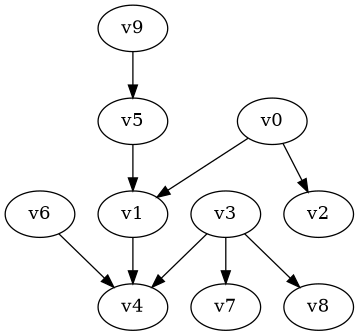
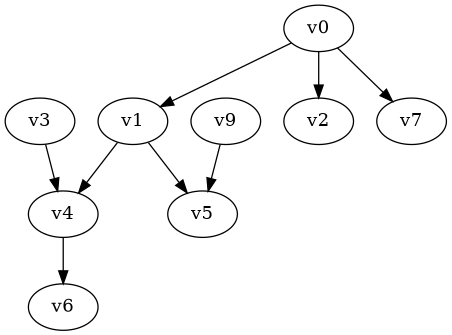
edge "v5" -> "v1": reversed
edge "v3" -> "v7": now "v0" -> "v7"
edge "v6" -> "v4": reversed
node "v8": removed
